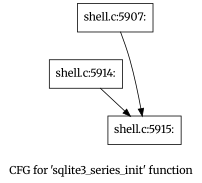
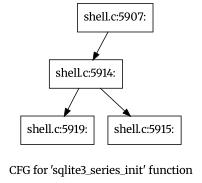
edge "shell.c:5907:" -> "shell.c:5915:": now "shell.c:5907:" -> "shell.c:5914:"
node "shell.c:5919:": added
